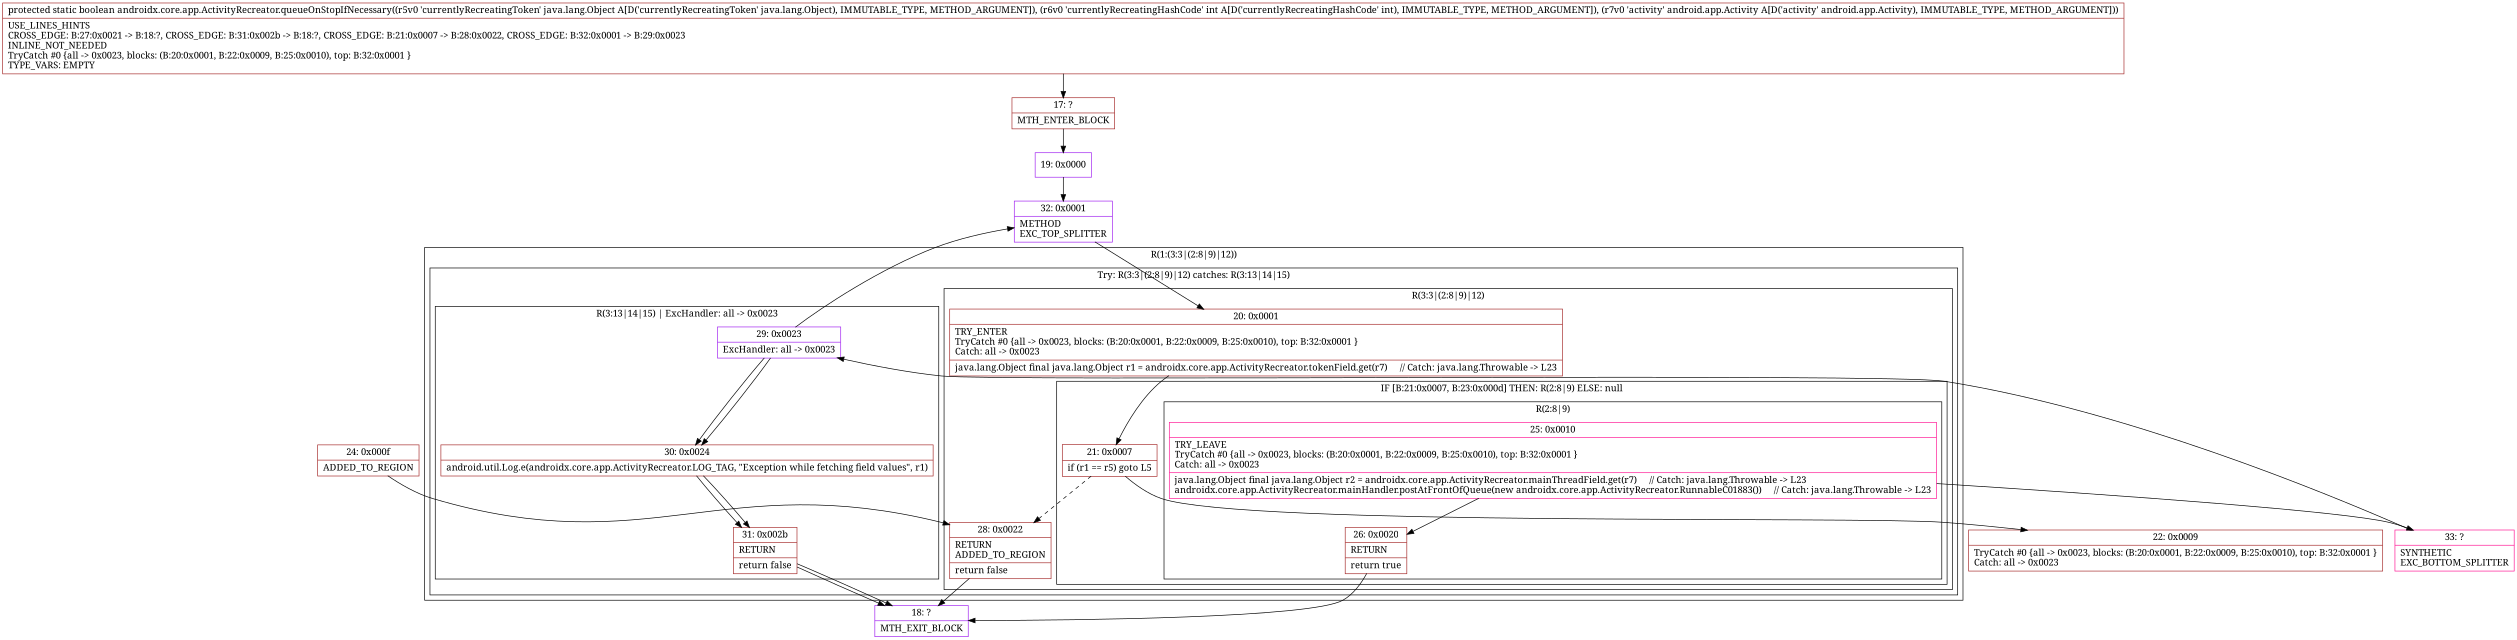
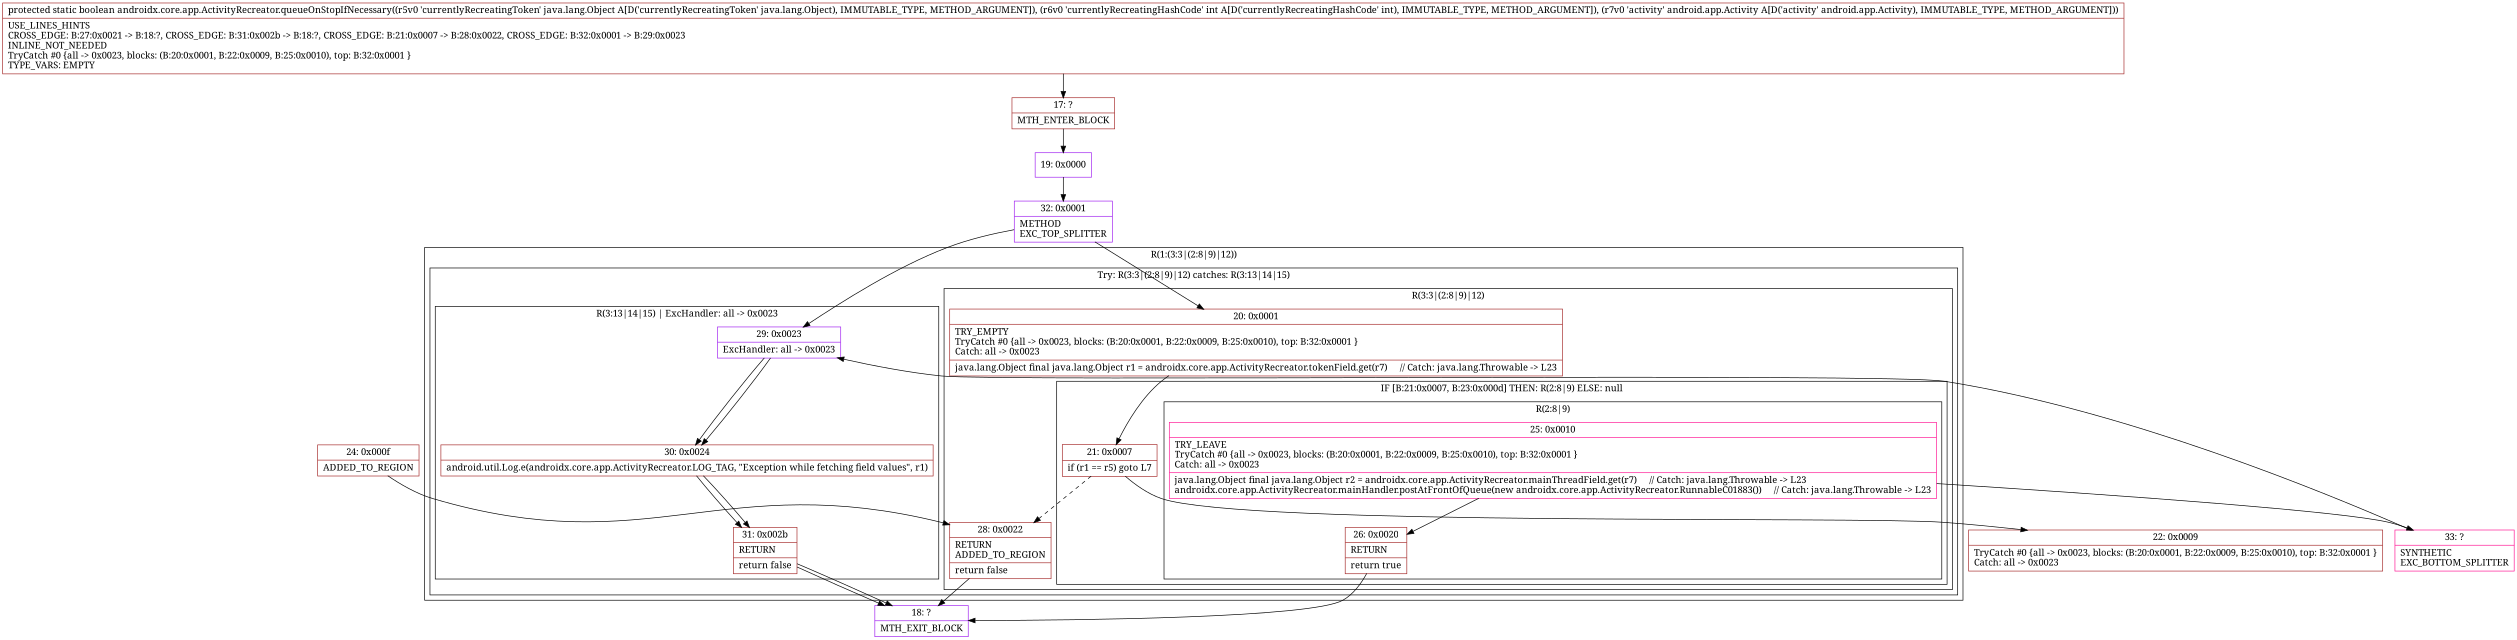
edge "29: 0x0023" -> "32: 0x0001": reversed
node "20: 0x0001": text "TRY_ENTER" -> "TRY_EMPTY"
node "21: 0x0007": text "if (r1 == r5) goto L5" -> "if (r1 == r5) goto L7"
